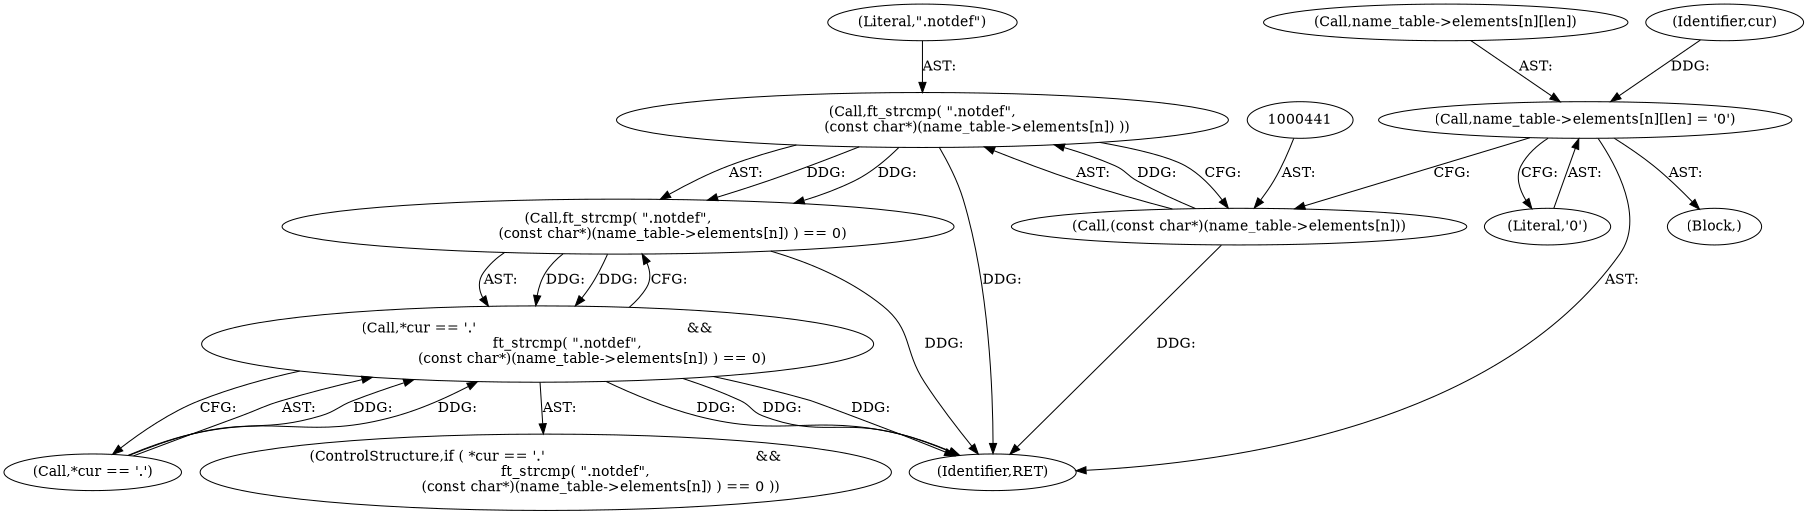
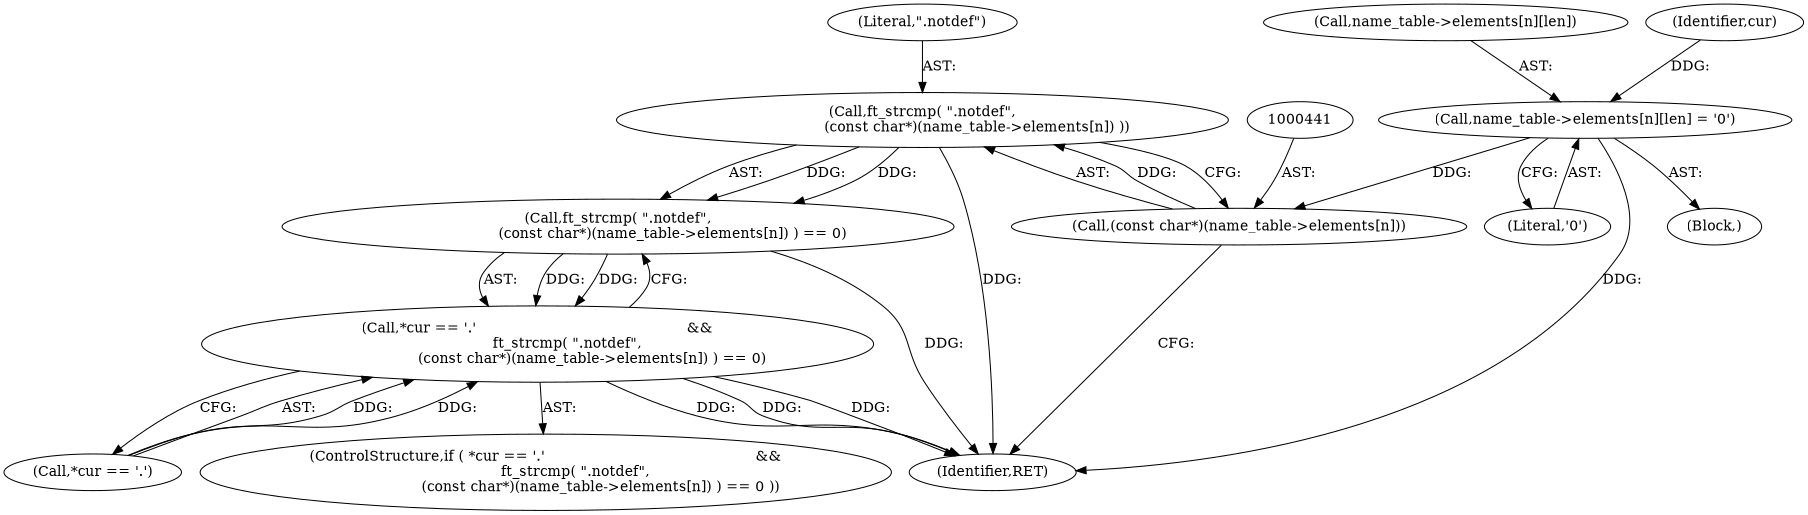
edge "(Call,name_table->elements[n][len] = '0')" -> "(Call,(const char*)(name_table->elements[n]))": label "CFG: " -> "DDG: "
edge "(Call,name_table->elements[n][len] = '0')" -> "(Identifier,RET)": label "AST: " -> "DDG: "
edge "(Call,(const char*)(name_table->elements[n]))" -> "(Identifier,RET)": label "DDG: " -> "CFG: "
